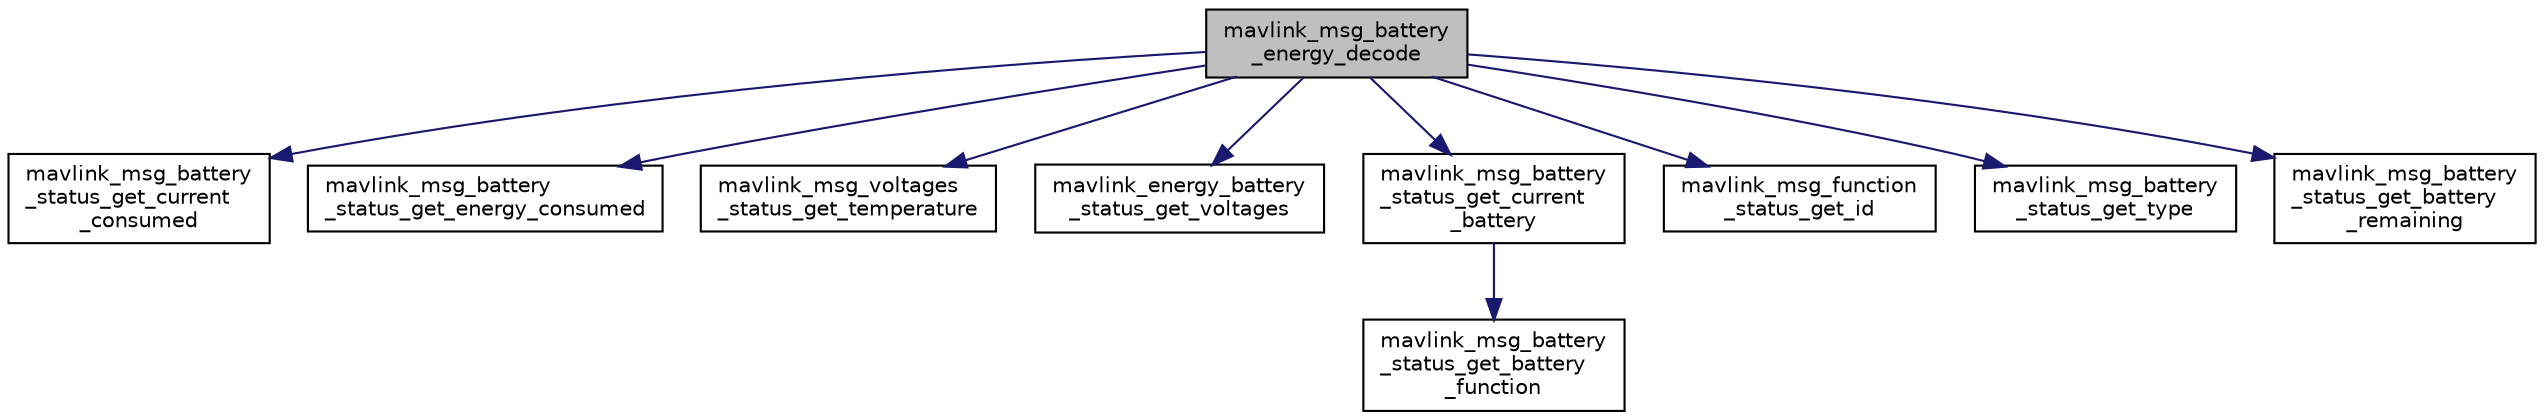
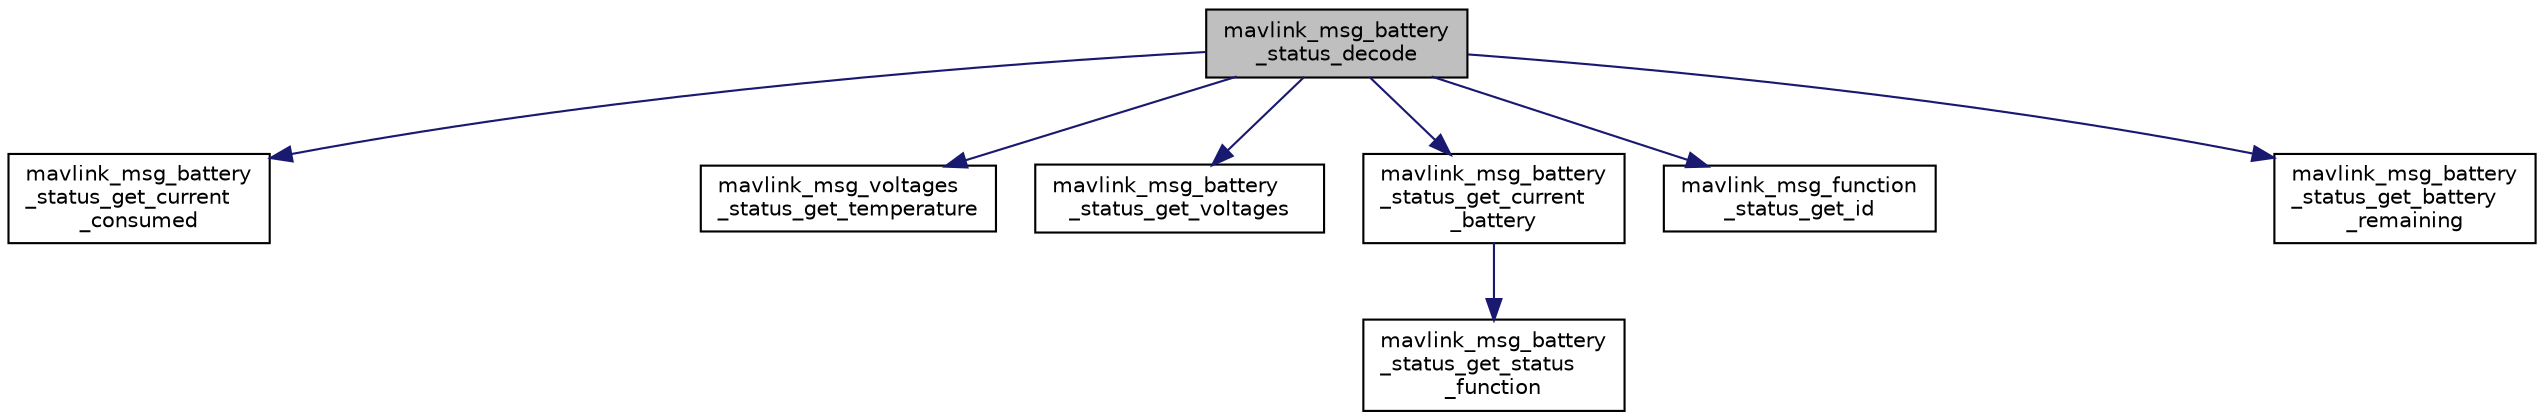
node "mavlink_msg_battery _energy_decode": label "mavlink_msg_battery _energy_decode" -> "mavlink_msg_battery _status_decode"
node "mavlink_msg_battery _status_get_energy_consumed": removed
node "mavlink_energy_battery _status_get_voltages": label "mavlink_energy_battery _status_get_voltages" -> "mavlink_msg_battery _status_get_voltages"
node "mavlink_msg_battery _status_get_type": removed
node "mavlink_msg_battery _status_get_battery _function": label "mavlink_msg_battery _status_get_battery _function" -> "mavlink_msg_battery _status_get_status _function"
